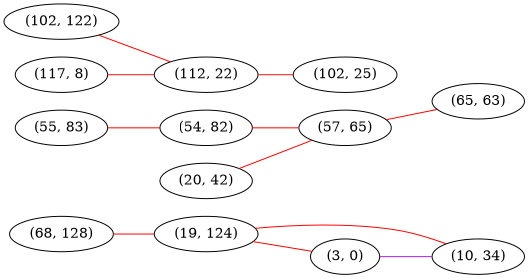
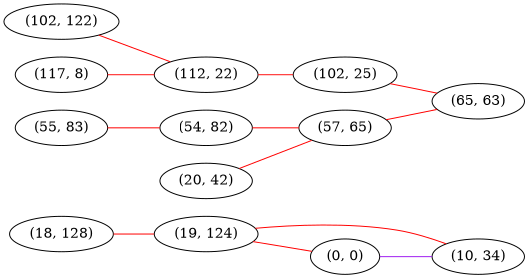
edge "(102, 25)" -- "(65, 63)": added
node "(68, 128)": label "(68, 128)" -> "(18, 128)"
node "(3, 0)": label "(3, 0)" -> "(0, 0)"
